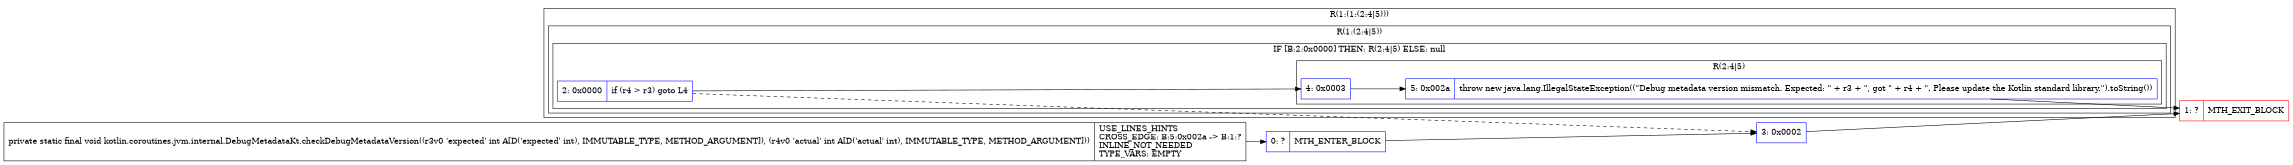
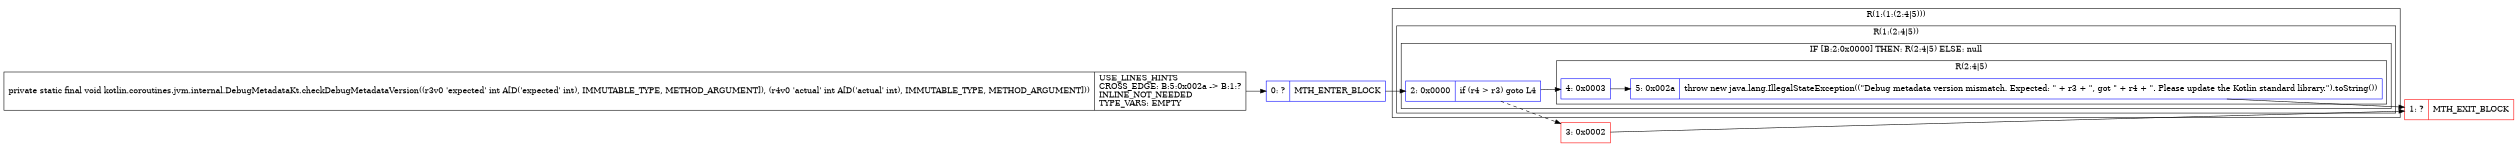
node "3: 0x0002": color blue -> red
edge "0: ?" -> "3: 0x0002": now "0: ?" -> "2: 0x0000"
